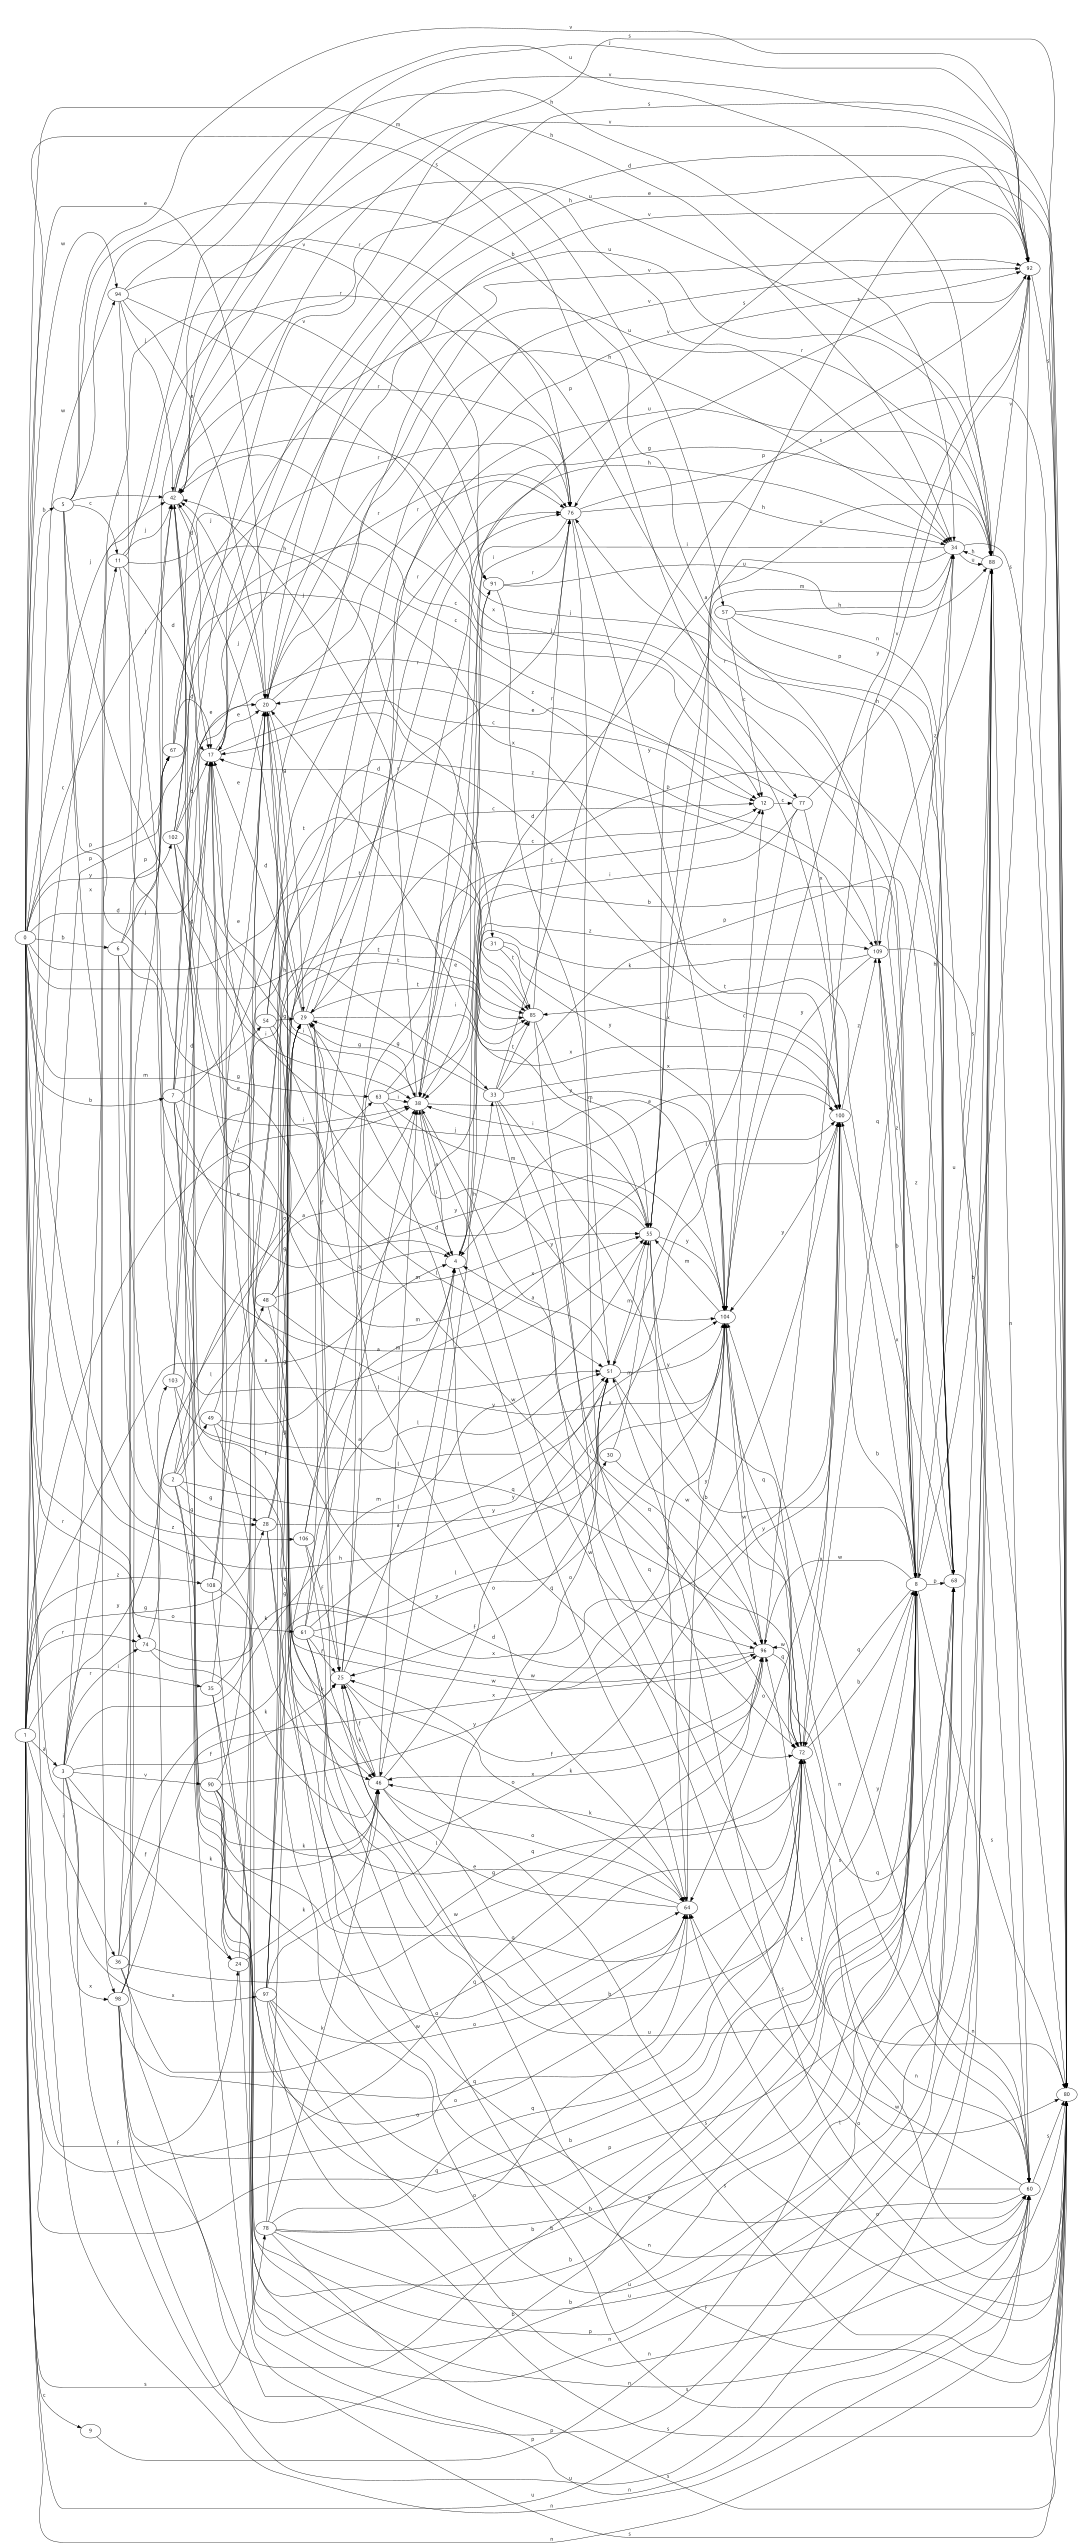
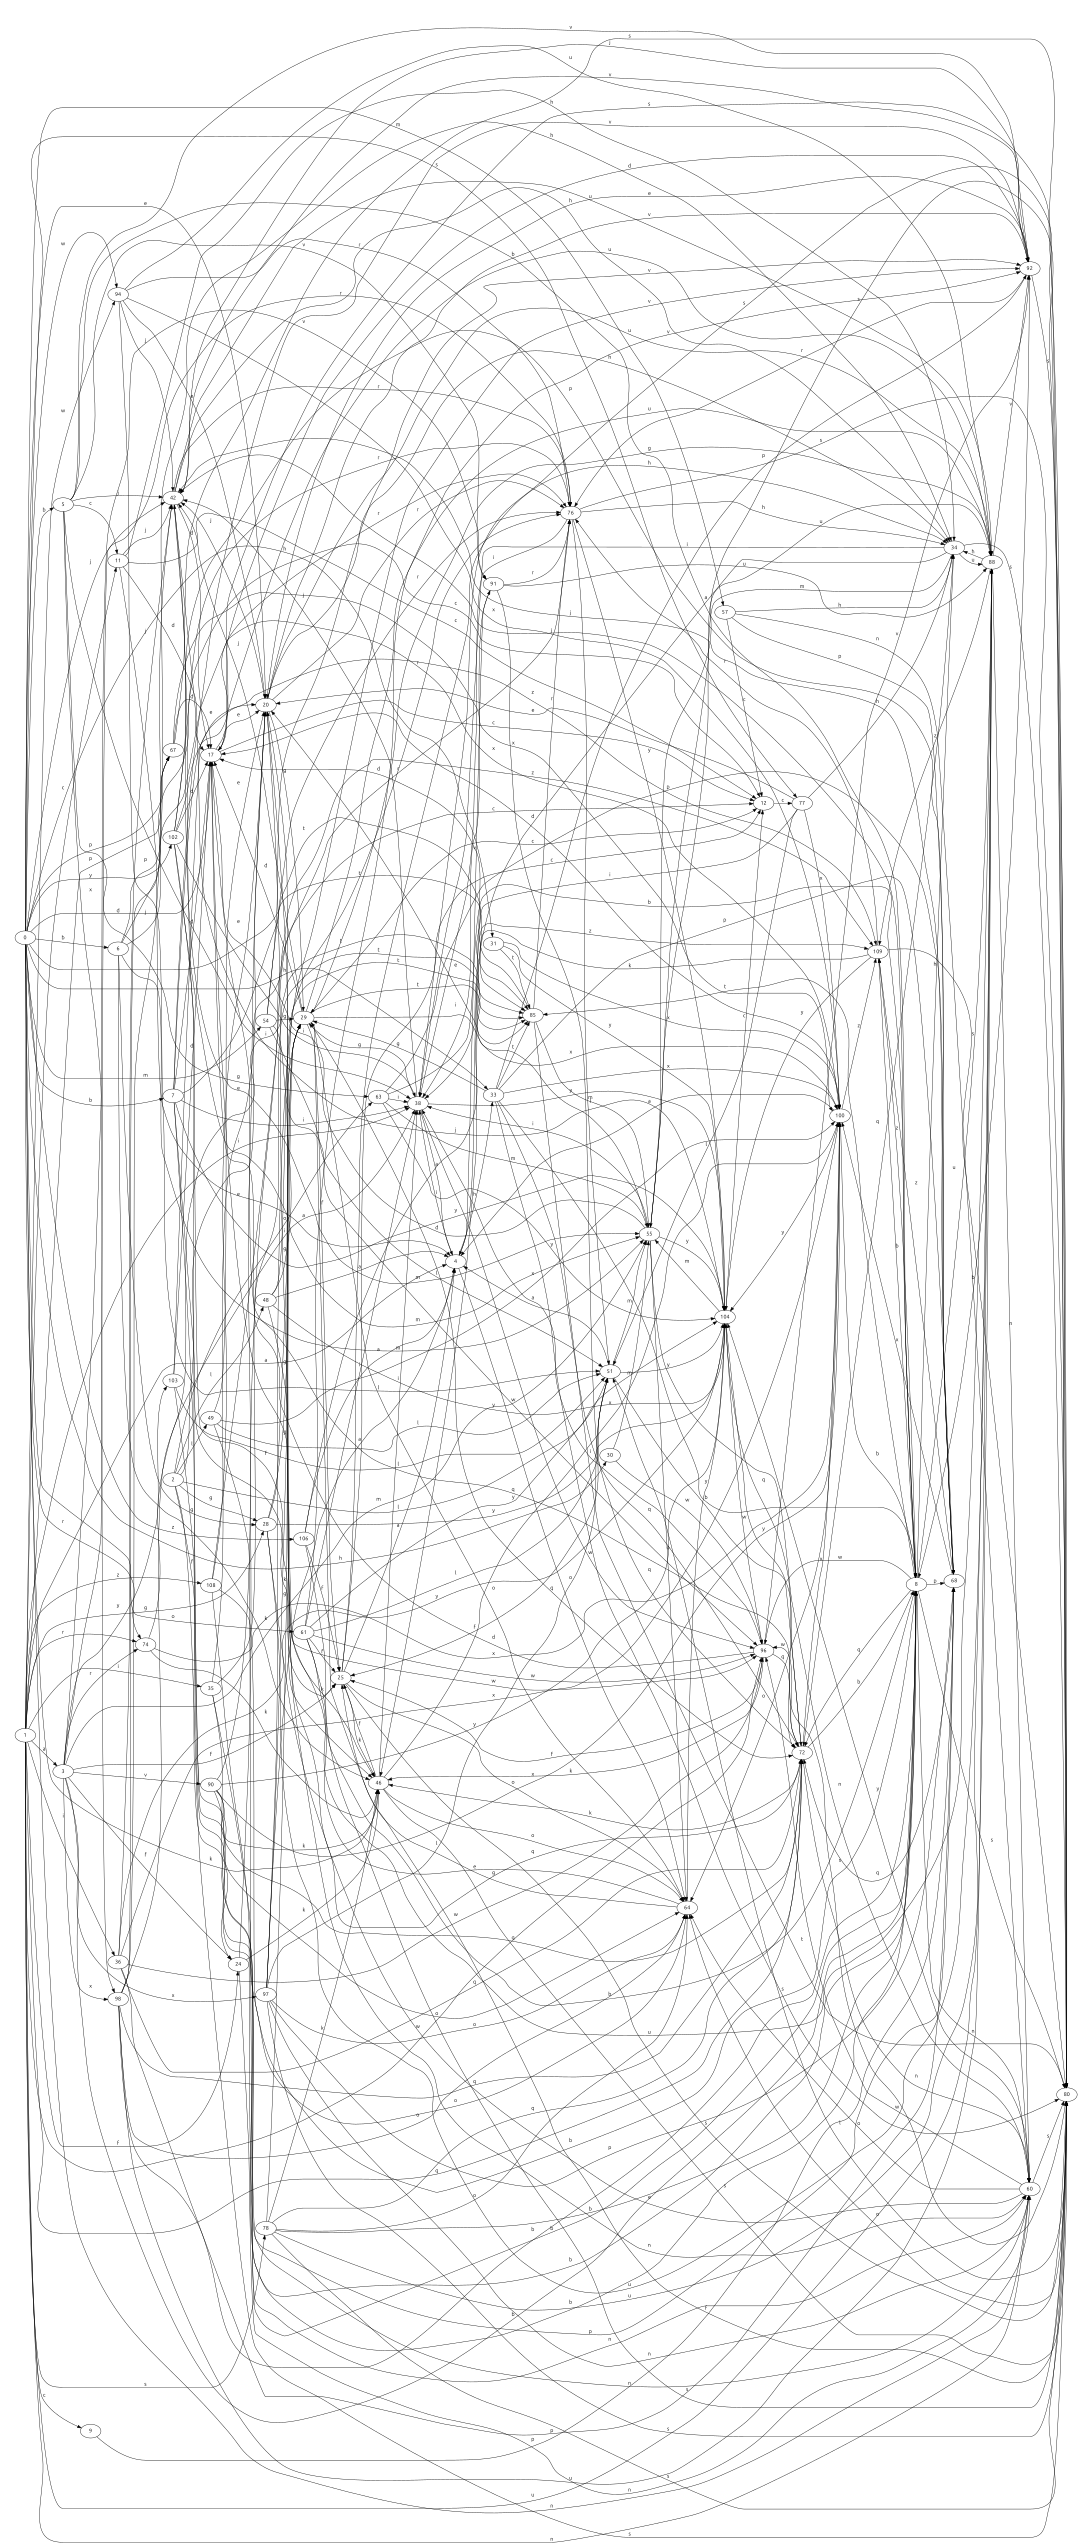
edge "6" -> "100": added, label "x"
edge "92" -> "104": removed, label "y"
